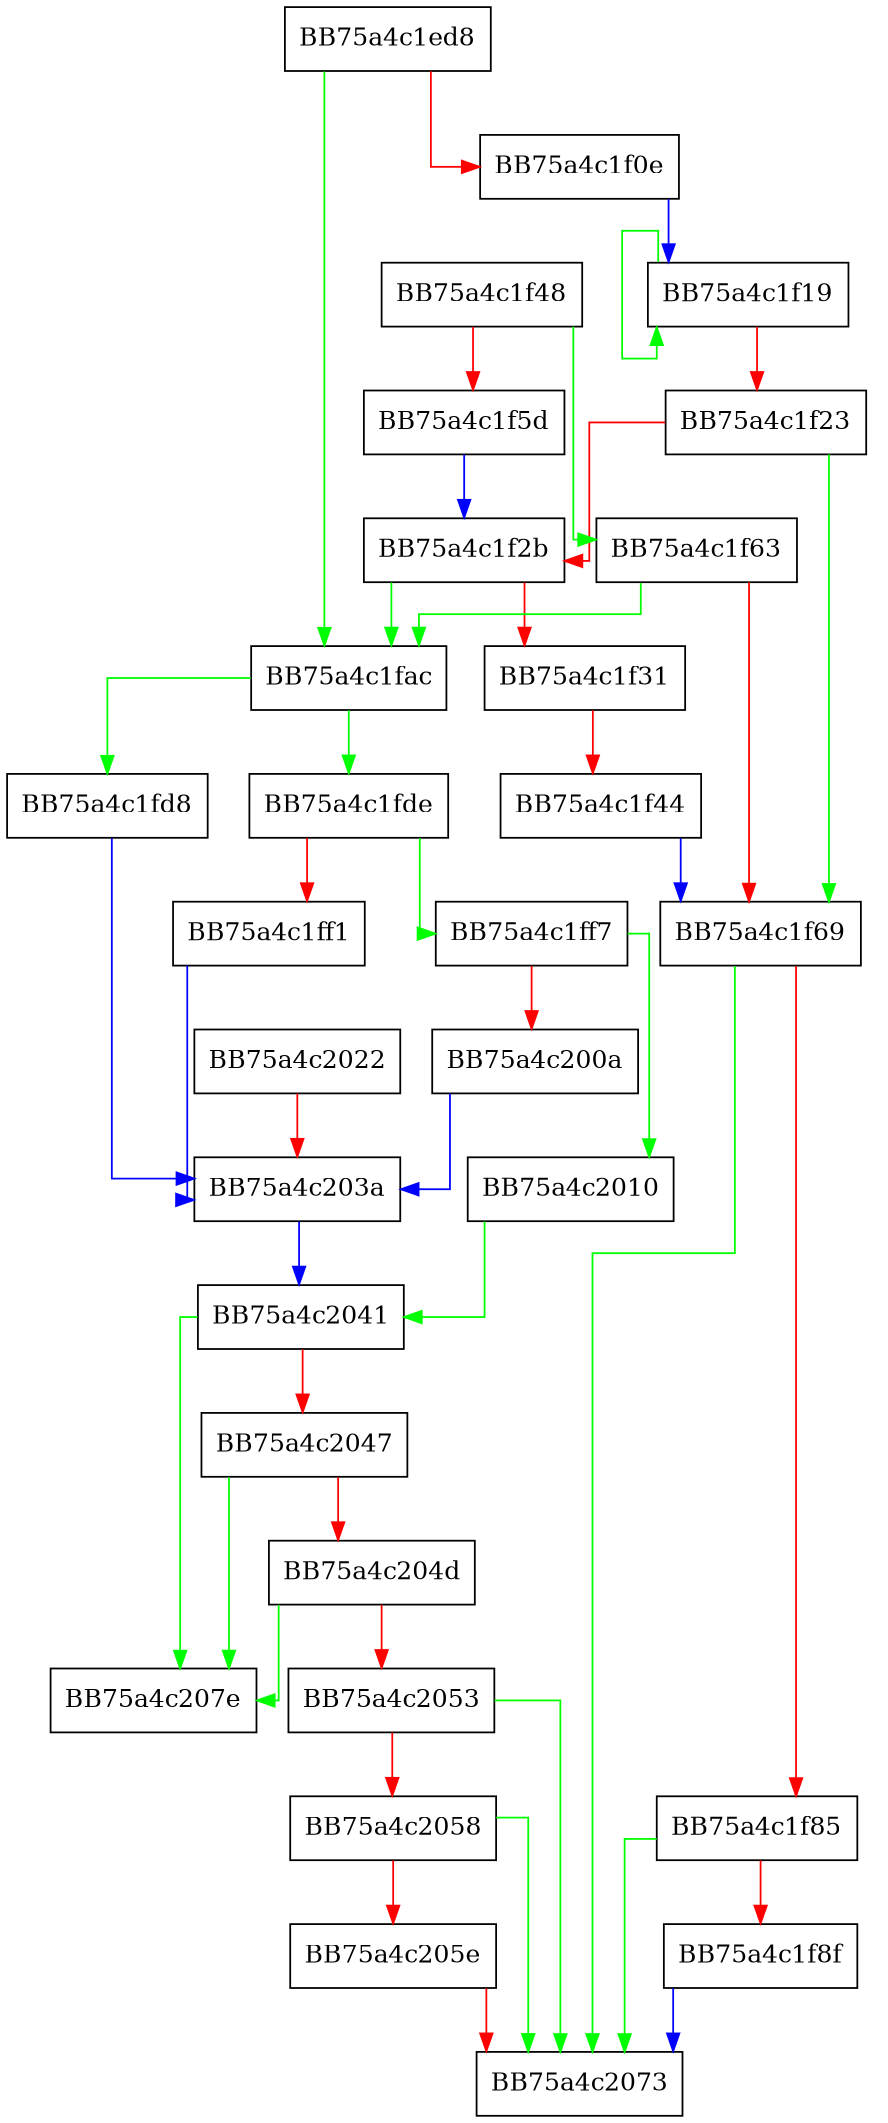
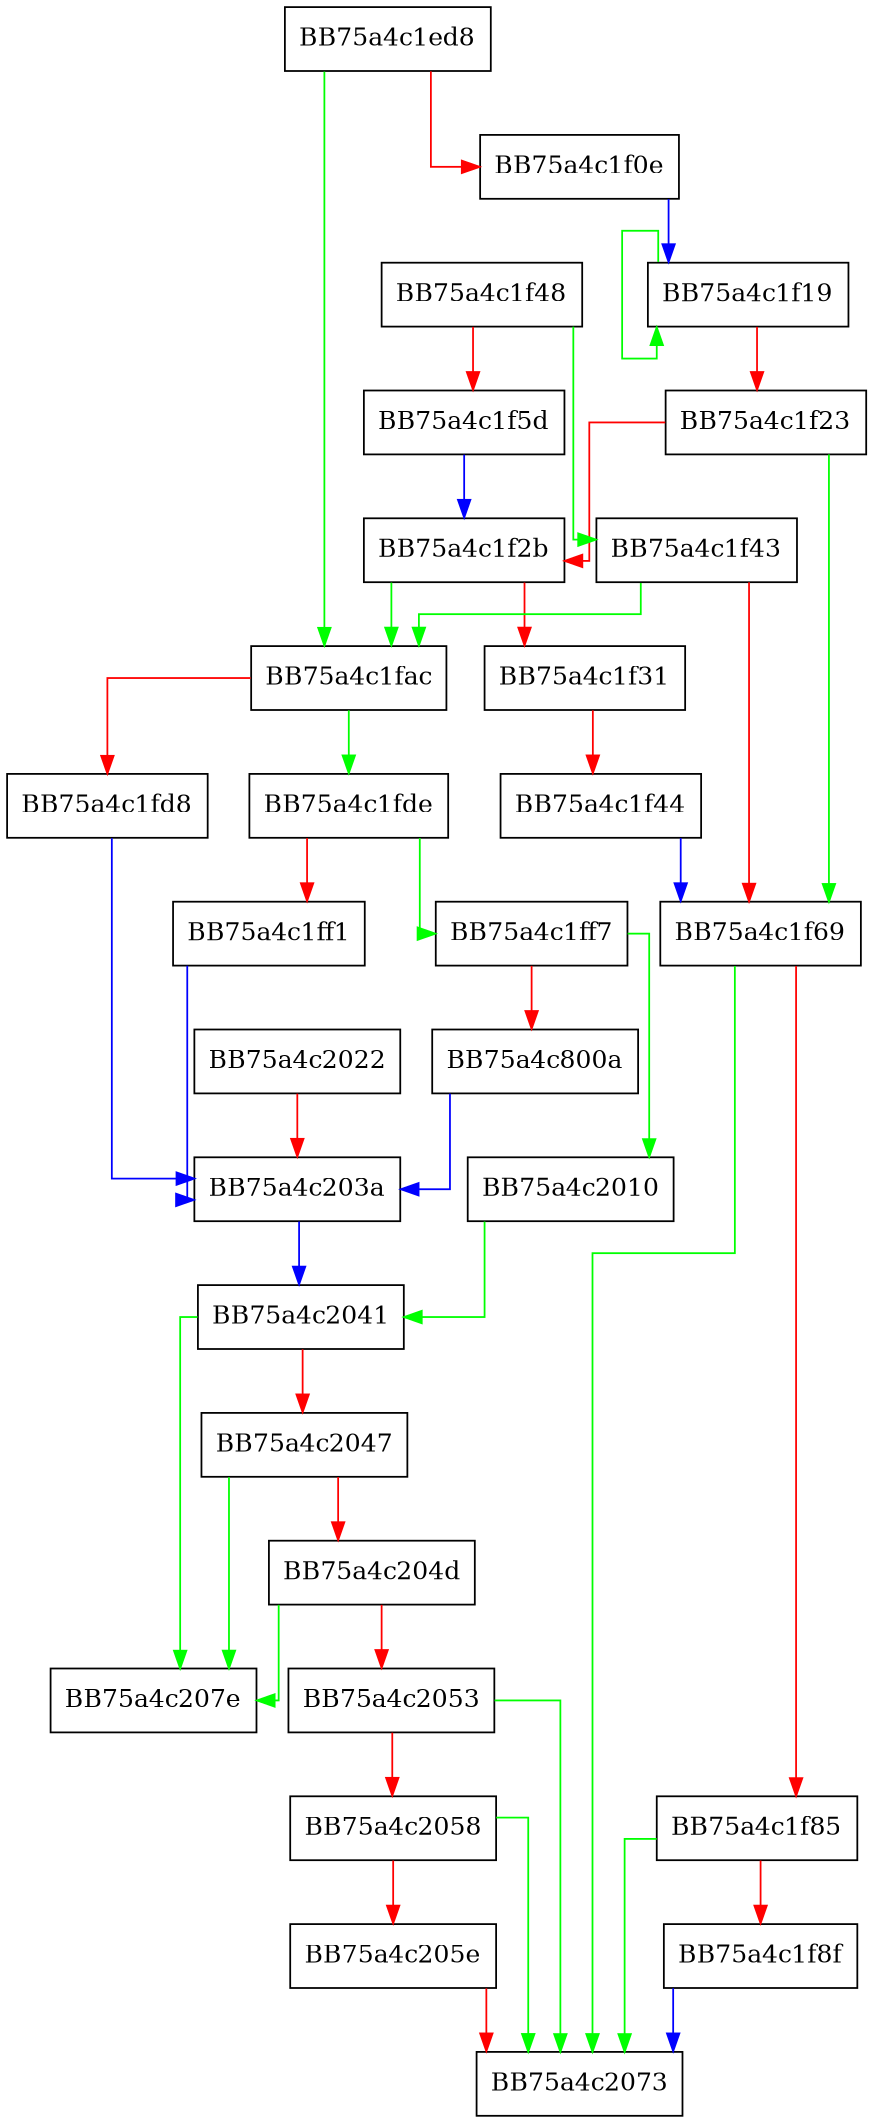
node "BB75a4c1f63": label "BB75a4c1f63" -> "BB75a4c1f43"
edge "BB75a4c1fac" -> "BB75a4c1fd8": color green -> red
node "BB75a4c200a": label "BB75a4c200a" -> "BB75a4c800a"
